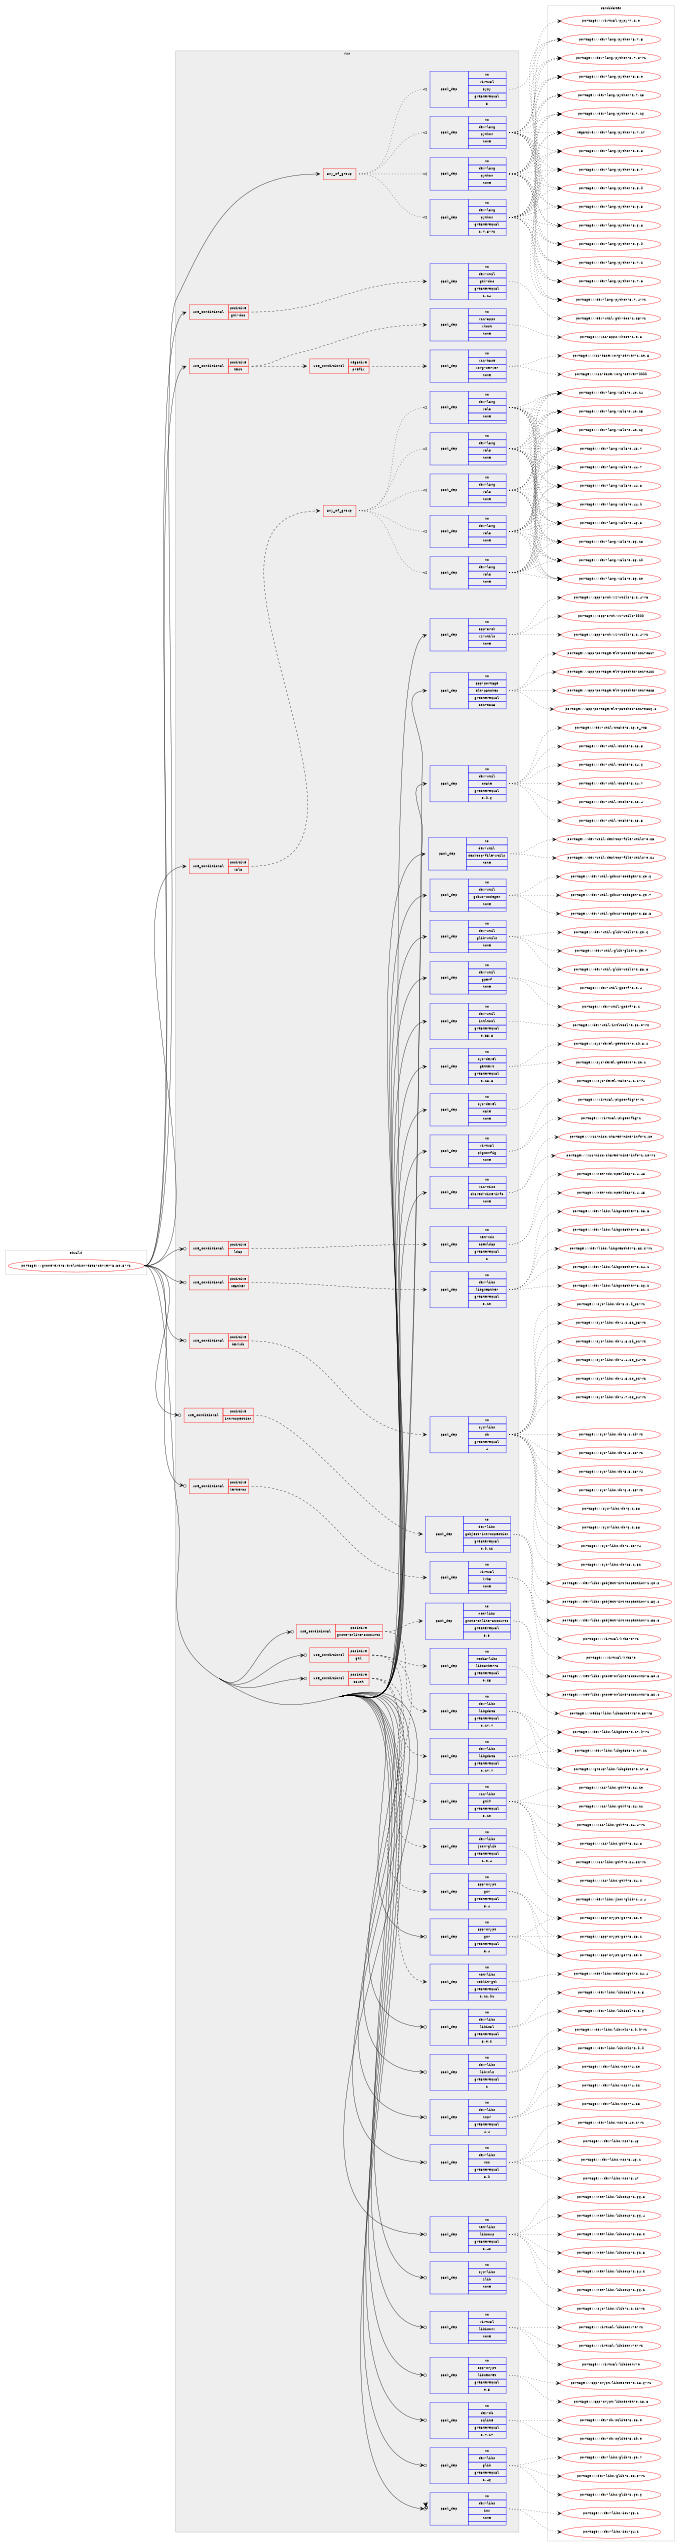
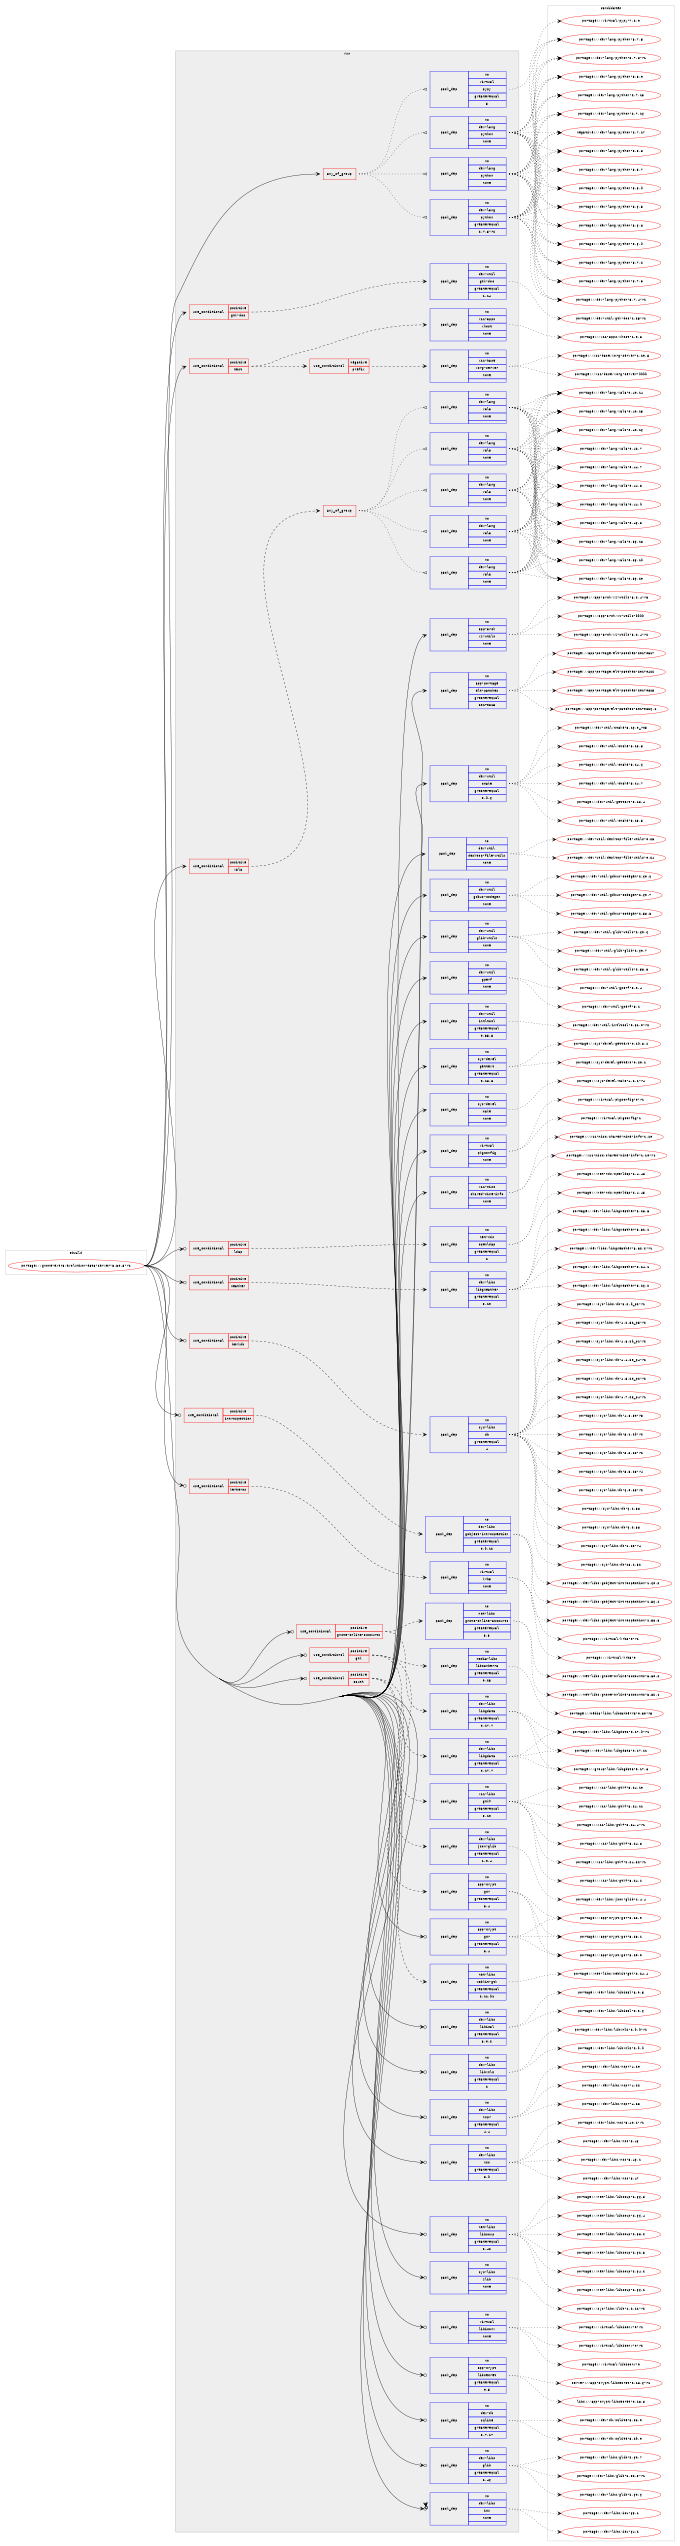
node "portage://dev-util/cmake-3.15.4": label "portage://dev-util/cmake-3.15.4" -> "portage://dev-util/gettext-3.15.4"
node "portage://sys-libs/db-4.8.30-r3": added
node "portage://app-crypt/libsecret-0.18.6-r1": label "portage://app-crypt/libsecret-0.18.6-r1" -> "server://app-crypt/libsecret-0.18.6-r1"
node "portage://app-crypt/libsecret-0.18.8": label "portage://app-crypt/libsecret-0.18.8" -> "libs://app-crypt/libsecret-0.18.8"
